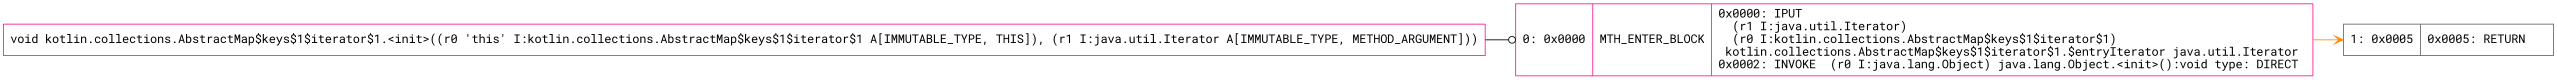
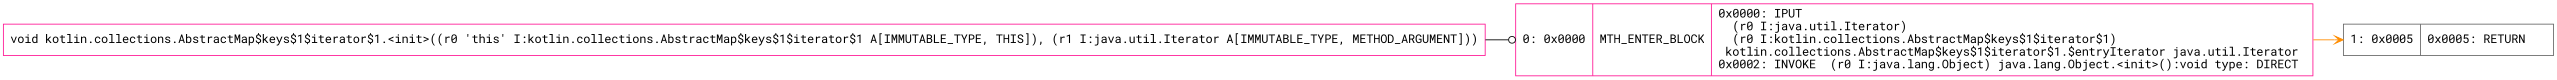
node "0: 0x0000": text "(r1 I:java.util.Iterator)" -> "(r0 I:java.util.Iterator)"
